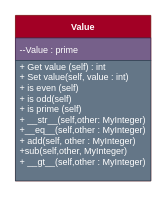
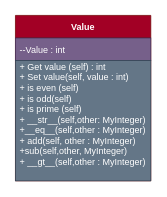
node "--Value : prime": label "--Value : prime" -> "--Value : int"
